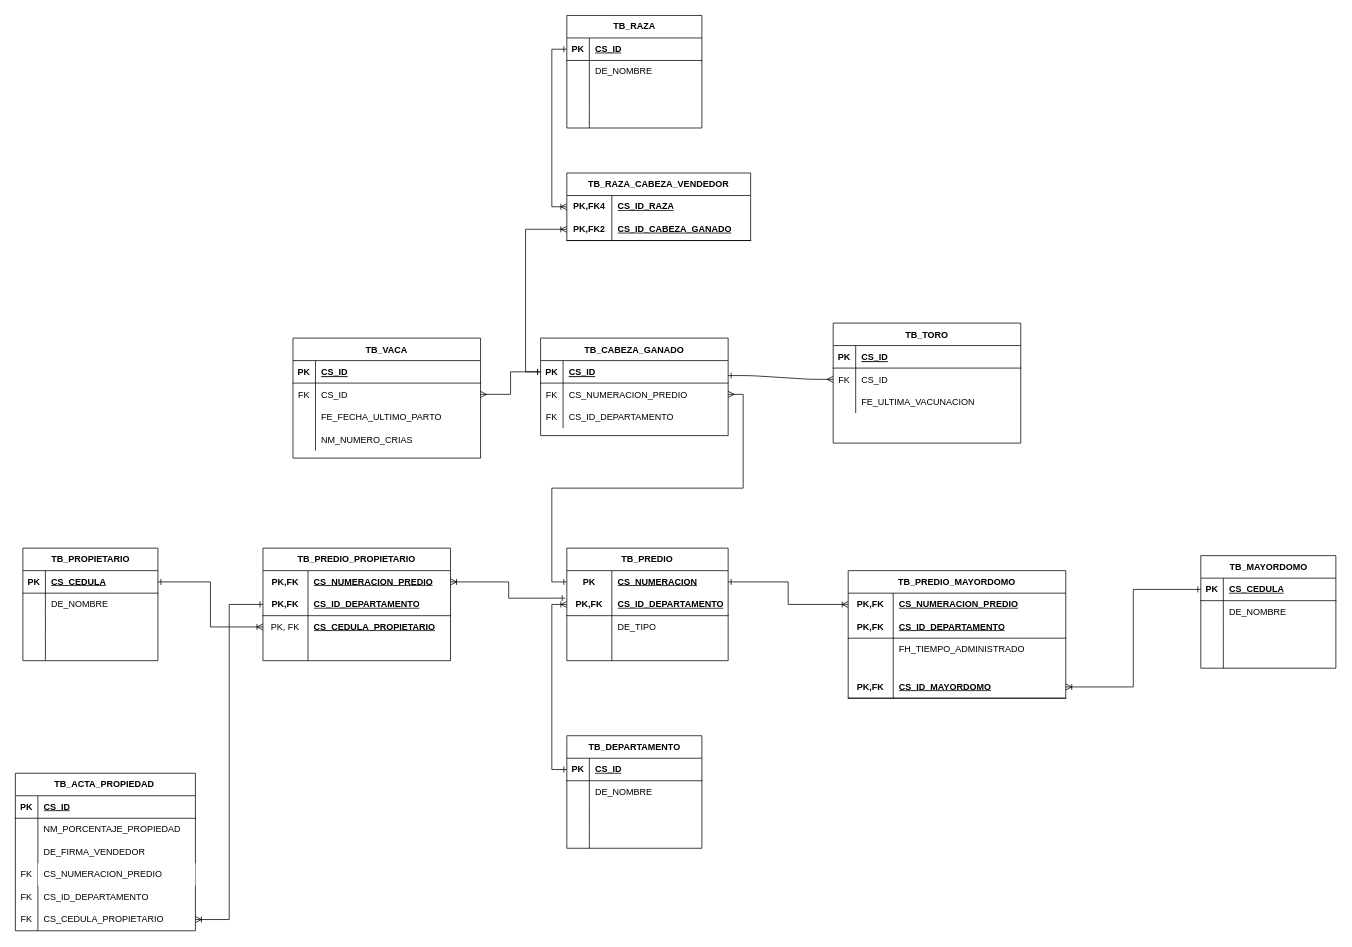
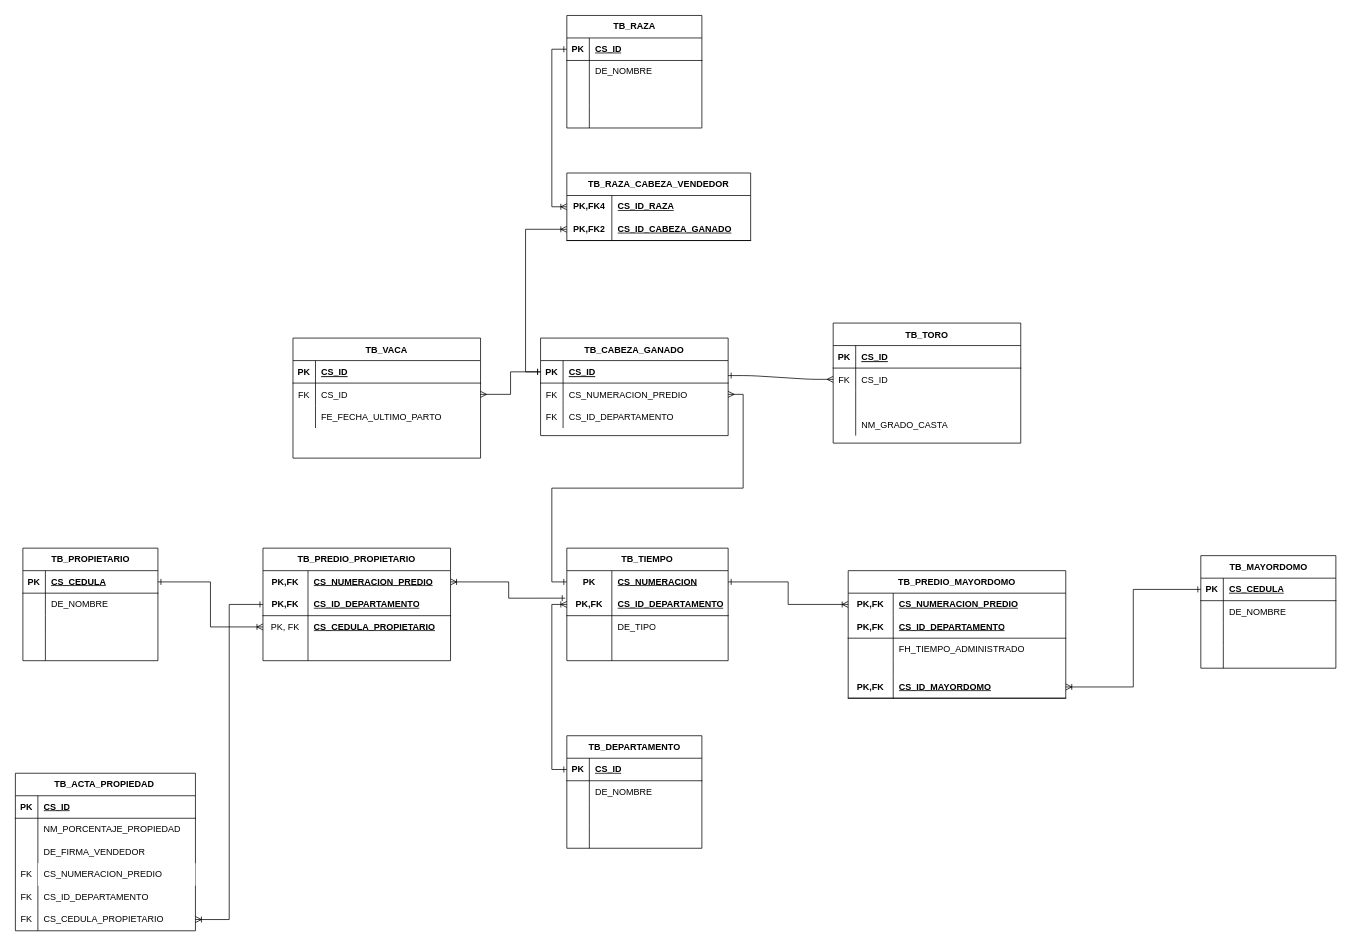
node "FE_ULTIMA_VACUNACION": removed
node "NM_GRADO_CASTA": added
node "NM_NUMERO_CRIAS": removed
node "TB_PREDIO": label "TB_PREDIO" -> "TB_TIEMPO"
